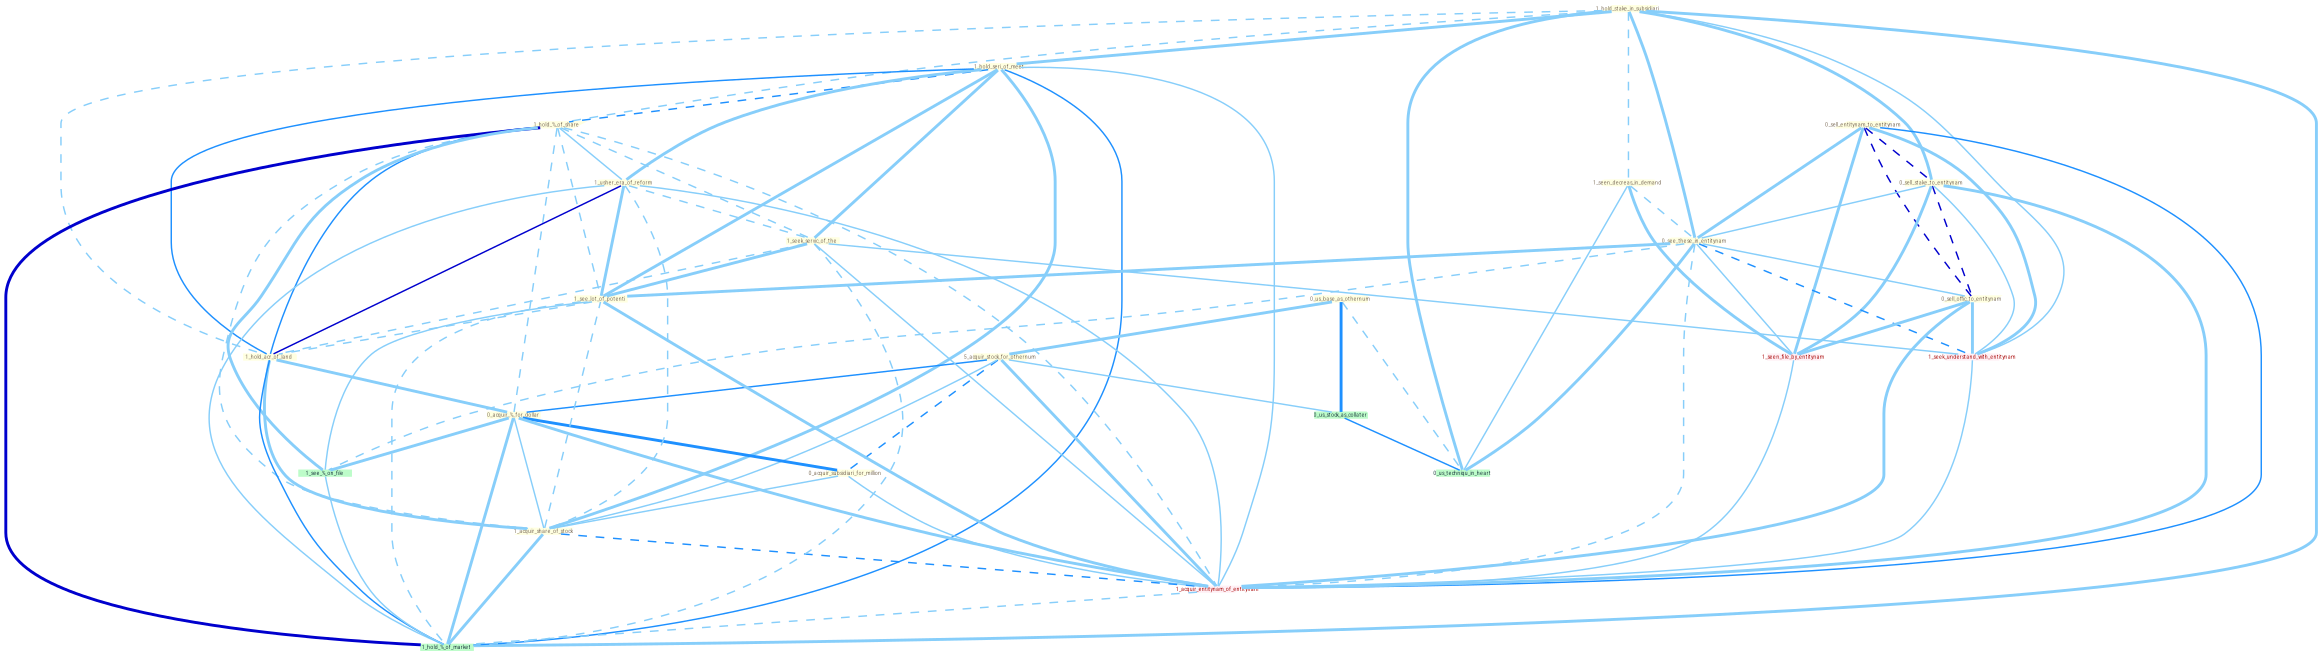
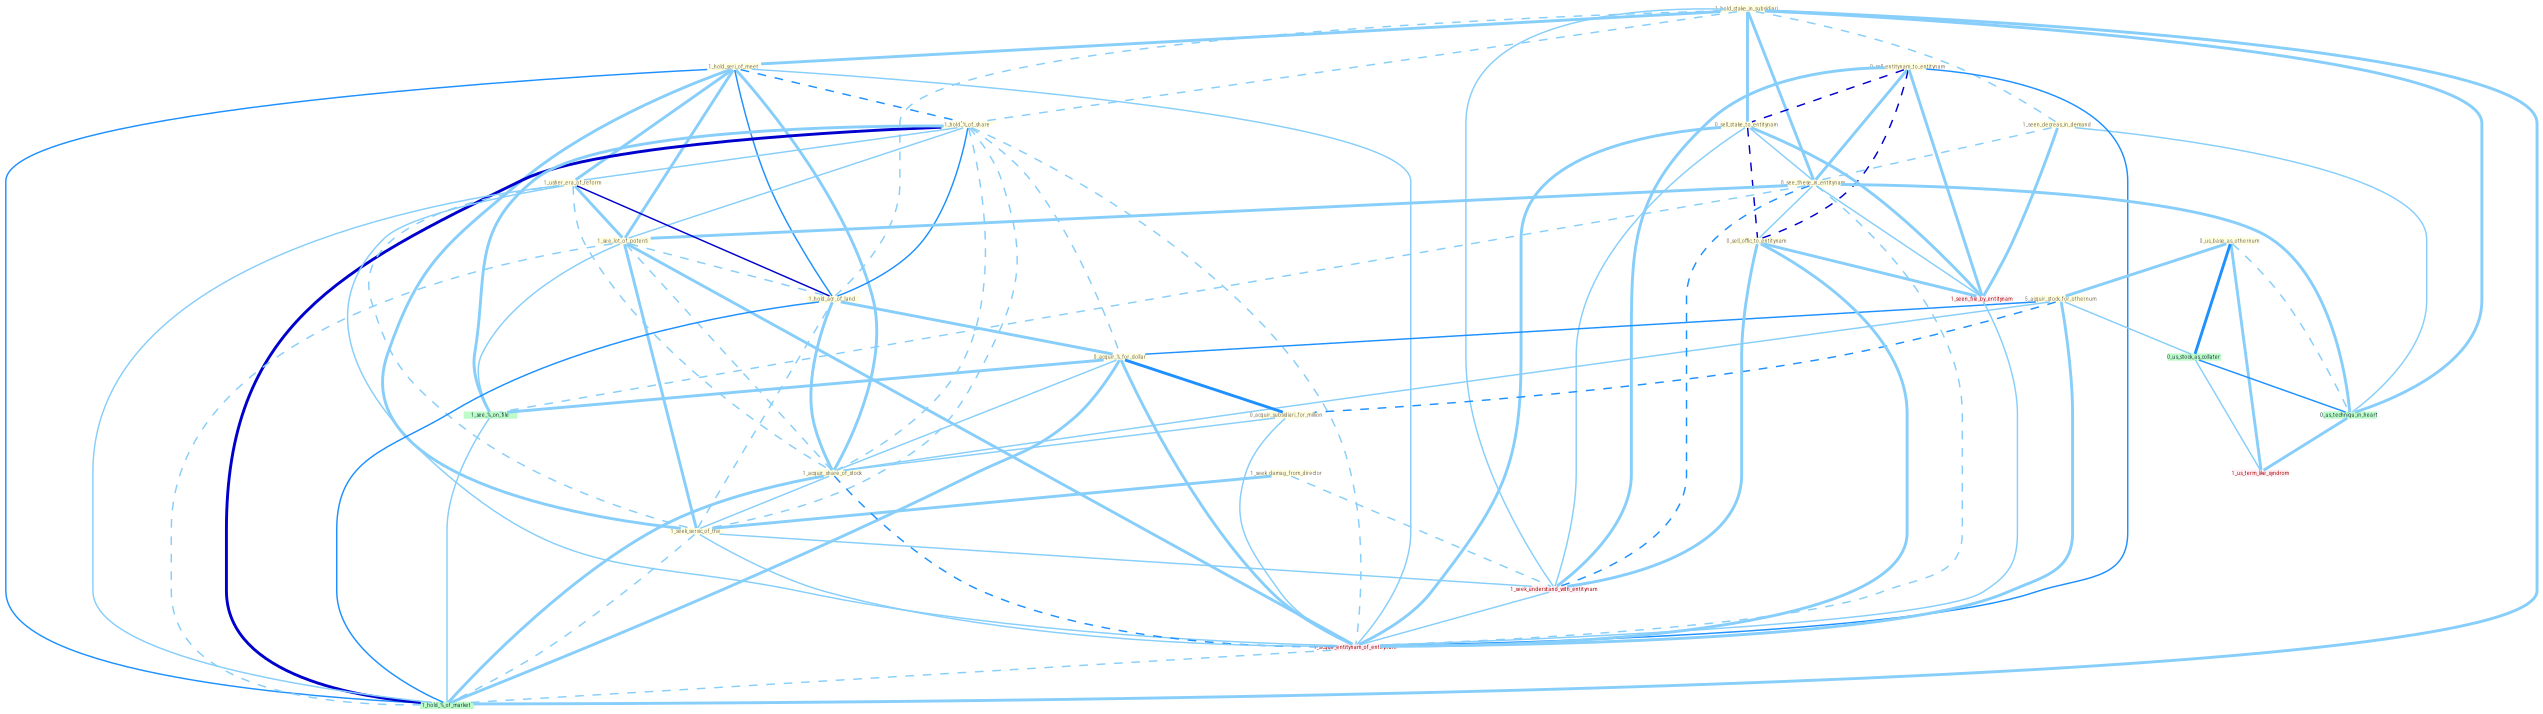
edge "1_hold_%_of_share" -- "1_see_lot_of_potenti": style dashed -> solid
node "1_seek_damag_from_director": added
node "1_us_term_like_syndrom": added
edge "1_acquir_share_of_stock" -- "1_seek_servic_of_the": added
